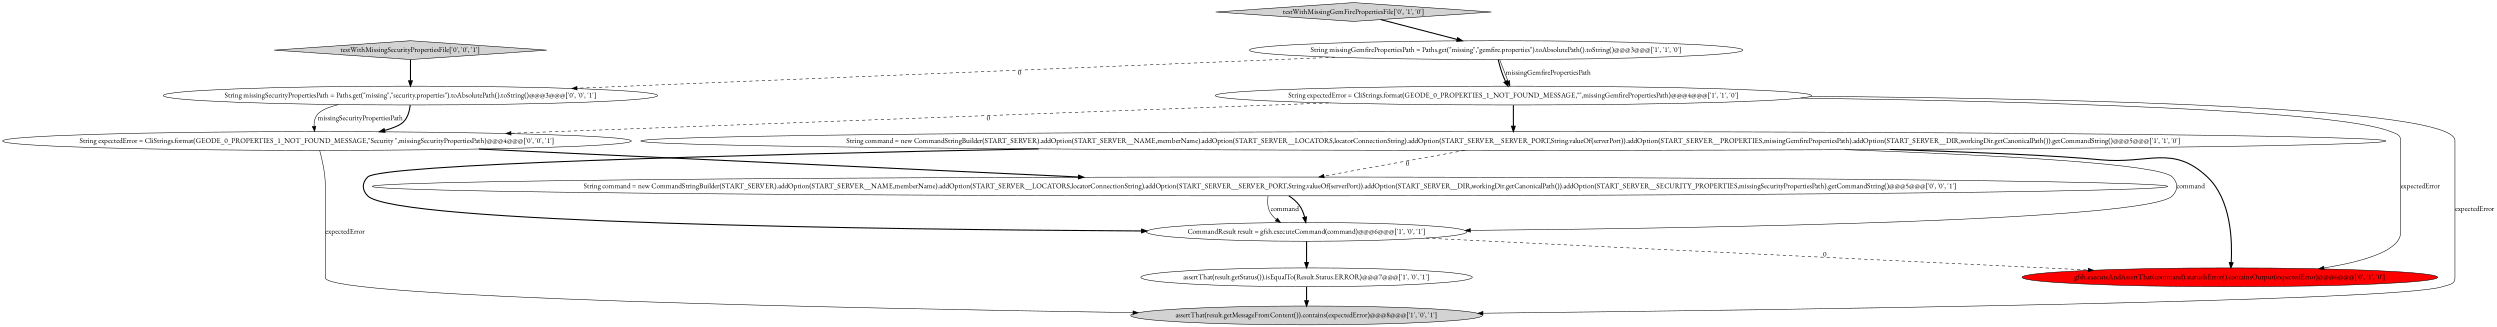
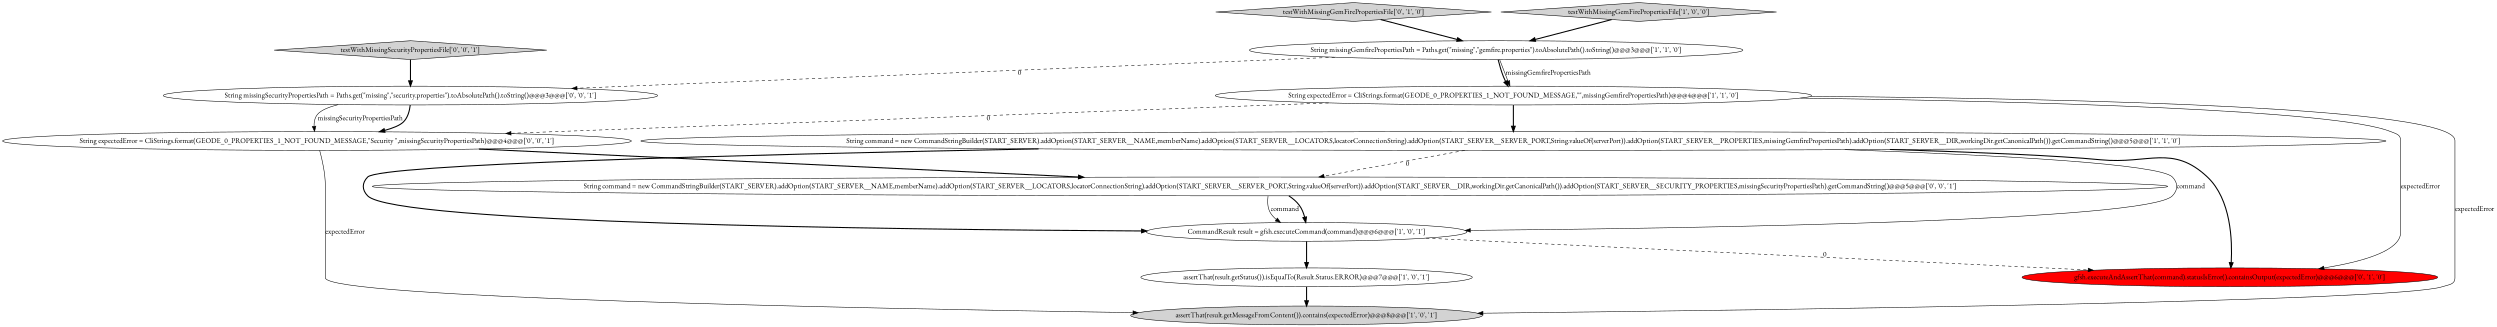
node "testWithMissingGemFirePropertiesFile['1', '0', '0']": added
